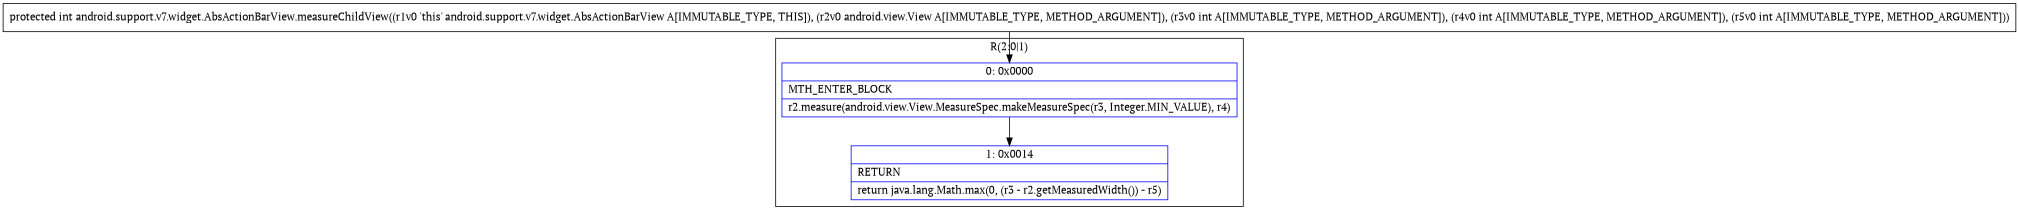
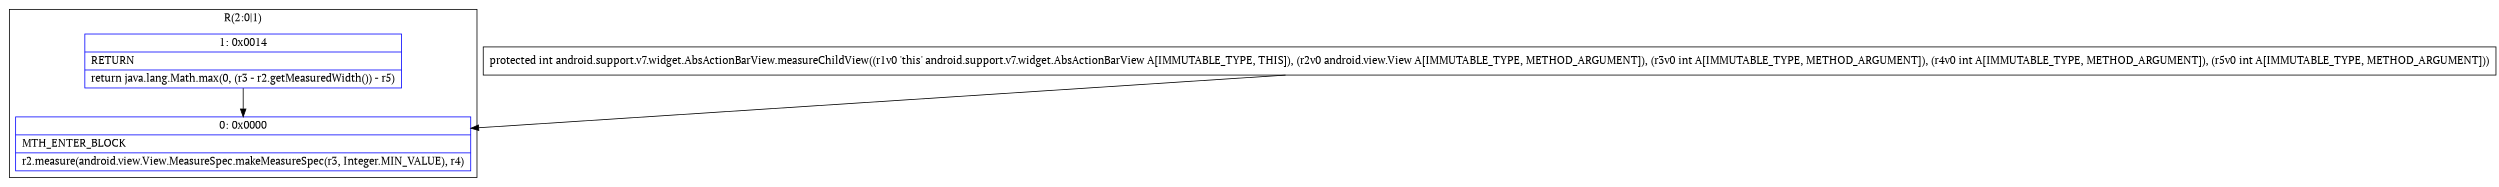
edge "0: 0x0000" -> "1: 0x0014": reversed
